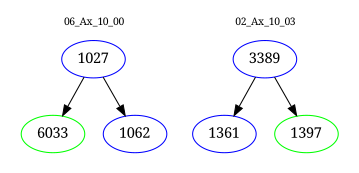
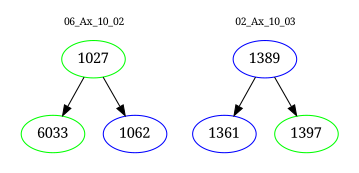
cluster "06_Ax_10_00": label "06_Ax_10_00" -> "06_Ax_10_02"
node "1027": color blue -> green
node "3389": label "3389" -> "1389"
